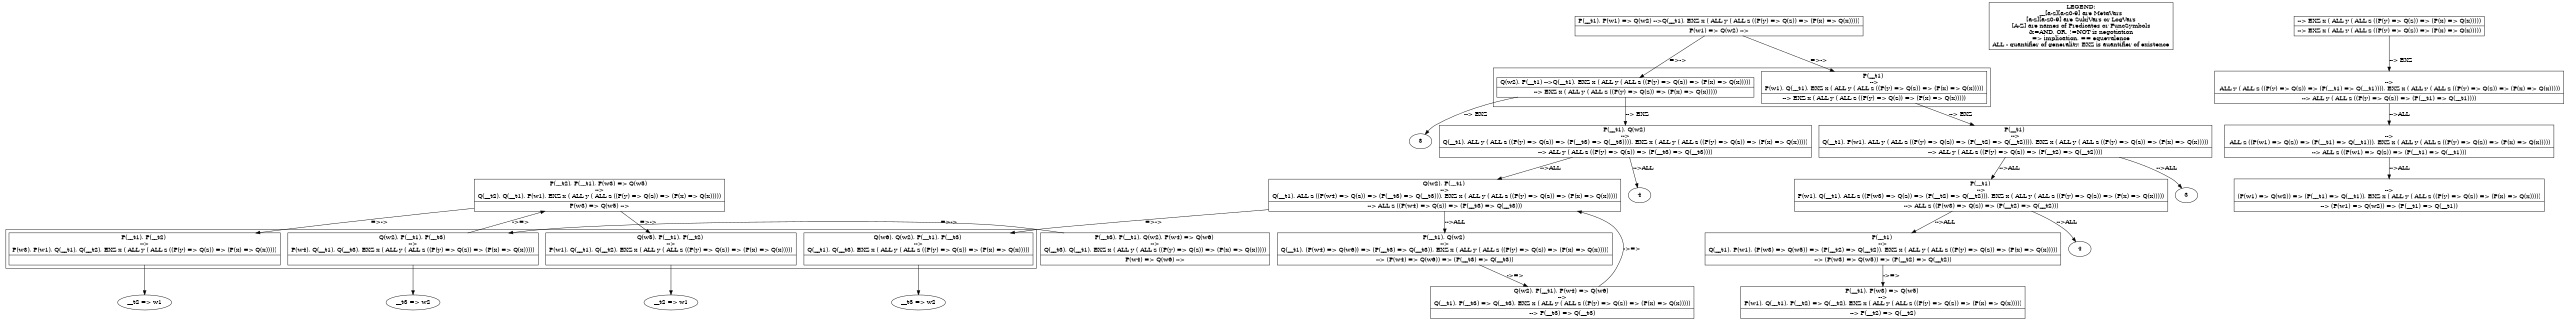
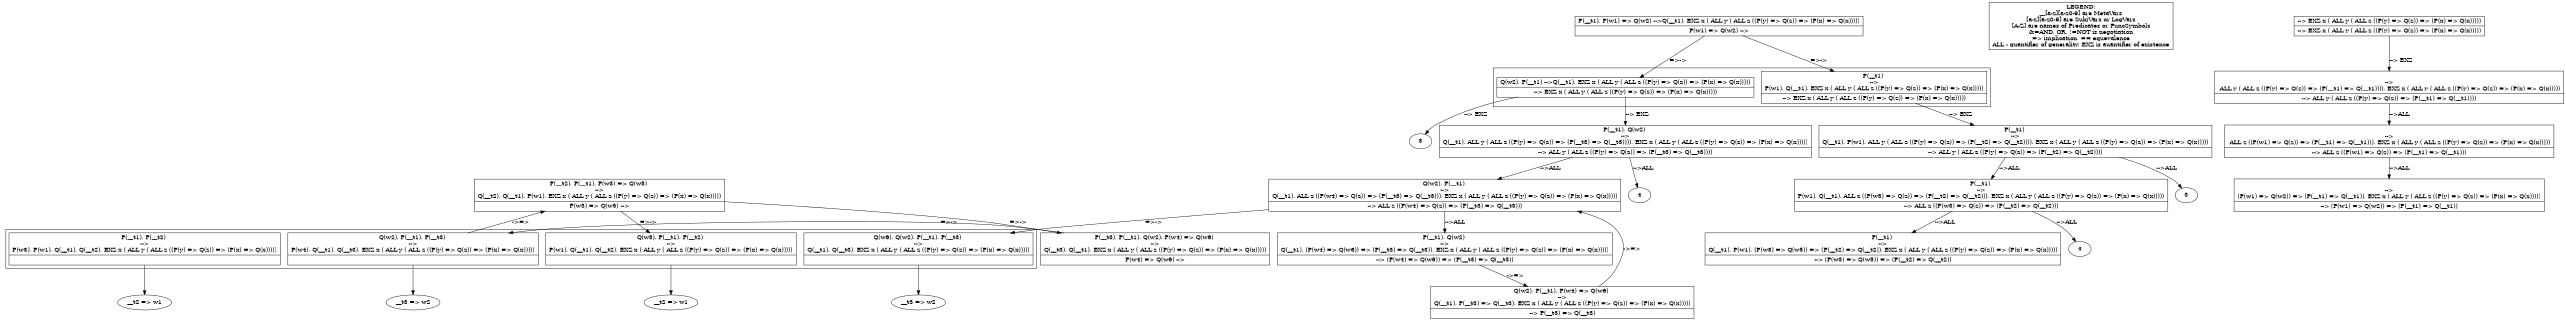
edge "P(__t2), P(__t1), P(w3) => Q(w5)" -> "P(__t1), P(__t2)": now "P(__t2), P(__t1), P(w3) => Q(w5)" -> "P(__t3), P(__t1), Q(w2), P(w4) => Q(w6)"
node "P(__t1), P(w3) => Q(w5)": removed
